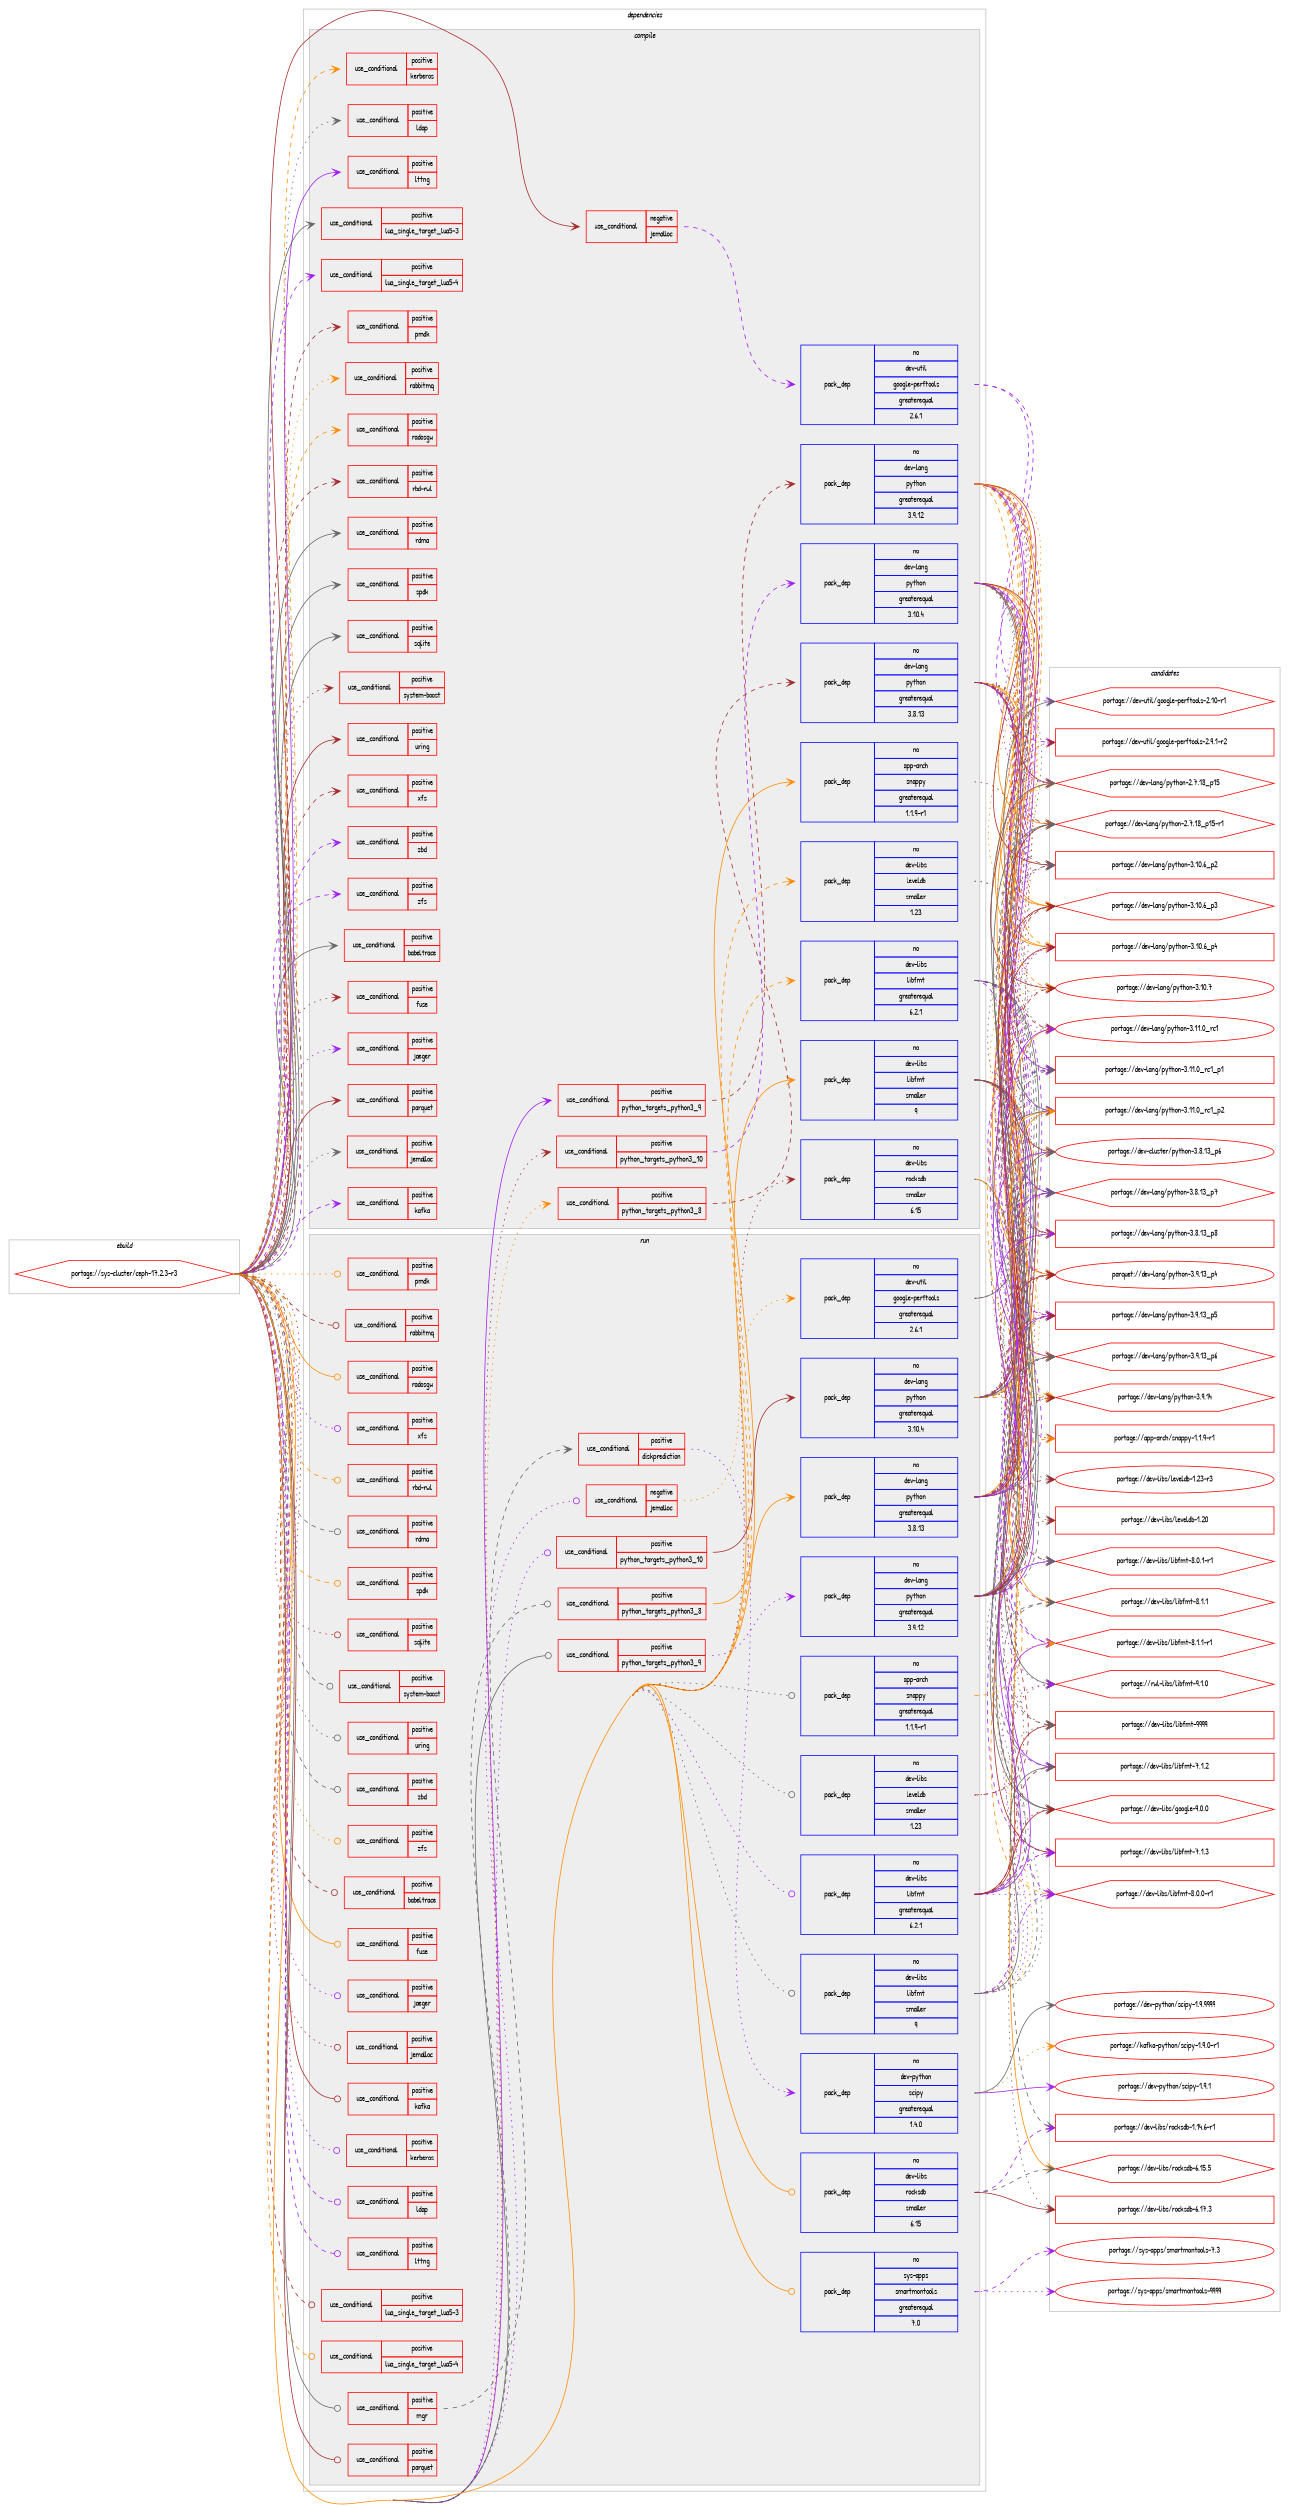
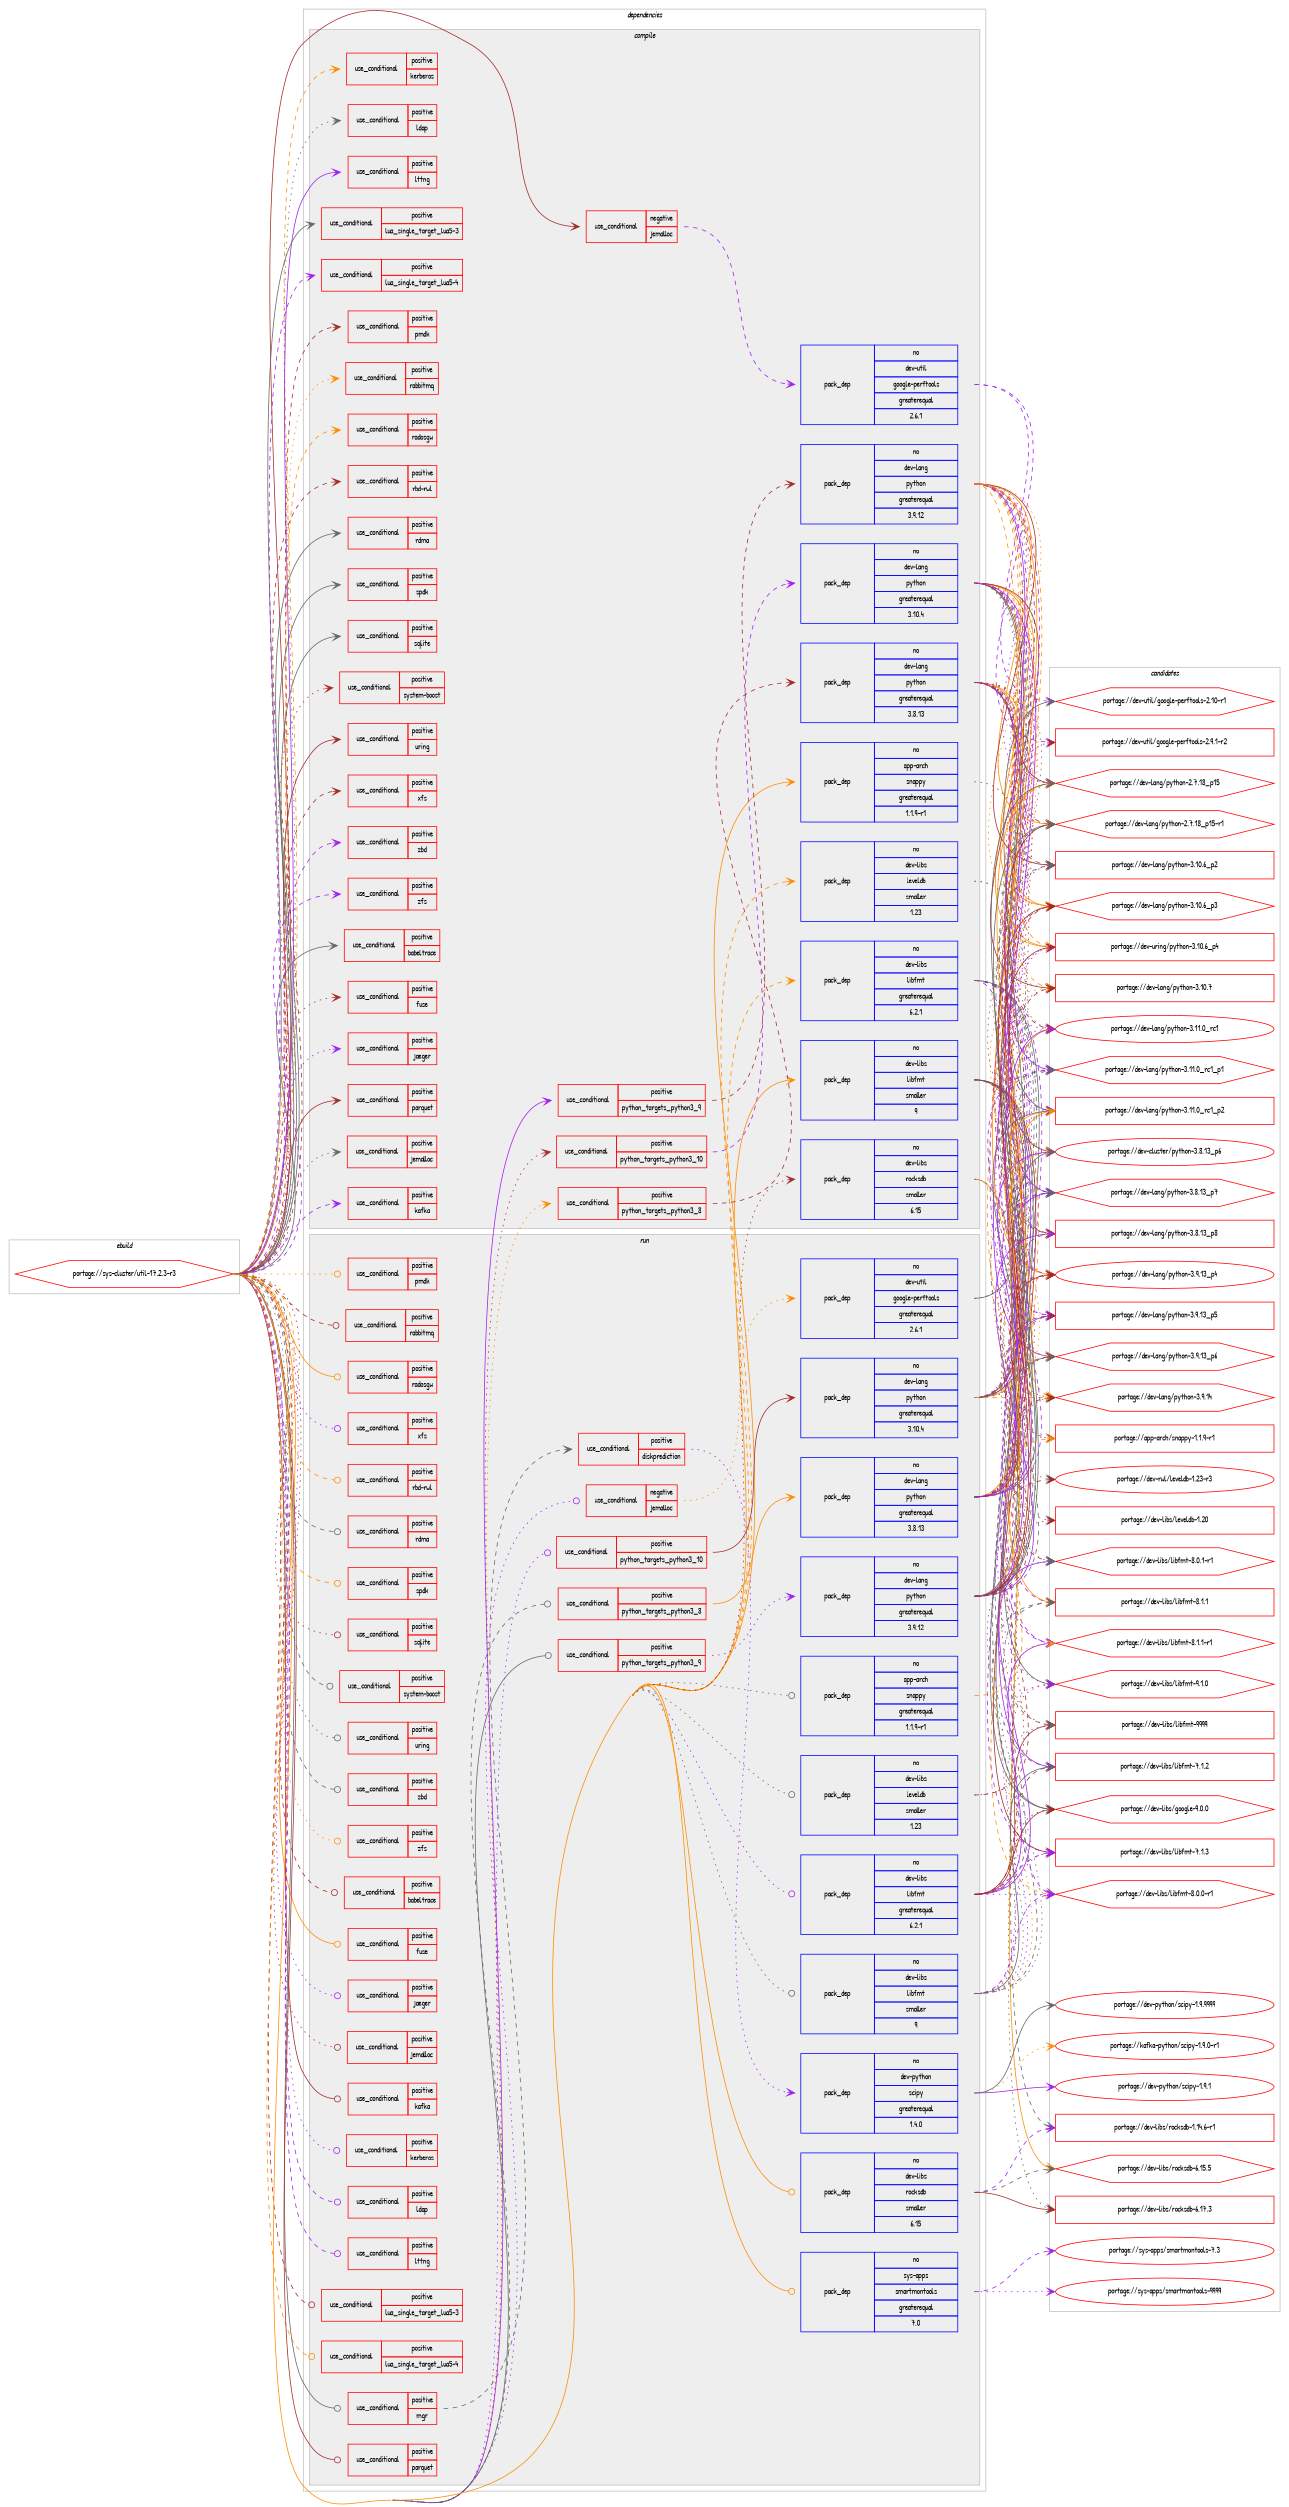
node "portage://dev-lang/python-3.10.6_p4": label "portage://dev-lang/python-3.10.6_p4" -> "portage://dev-uring/python-3.10.6_p4"
node "portage://dev-lang/python-3.10.7": shape ellipse -> box
node "portage://dev-lang/python-3.11.0_rc1_p1": shape box -> hexagon
node "portage://sys-cluster/ceph-17.2.3-r3": label "portage://sys-cluster/ceph-17.2.3-r3" -> "portage://sys-cluster/util-17.2.3-r3"
node "parquet://dev-lang/python-3.9.13_p4": label "parquet://dev-lang/python-3.9.13_p4" -> "portage://dev-lang/python-3.9.13_p4"
node "portage://dev-libs/leveldb-1.23-r3": label "portage://dev-libs/leveldb-1.23-r3" -> "portage://dev-rwl/leveldb-1.23-r3"
node "portage://dev-libs/libfmt-8.1.1": shape hexagon -> box
node "portage://rwl-libs/libfmt-9.1.0": label "portage://rwl-libs/libfmt-9.1.0" -> "portage://dev-libs/libfmt-9.1.0"
